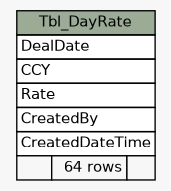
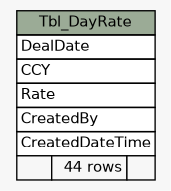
node "Tbl_DayRate": text "64 rows" -> "44 rows"
